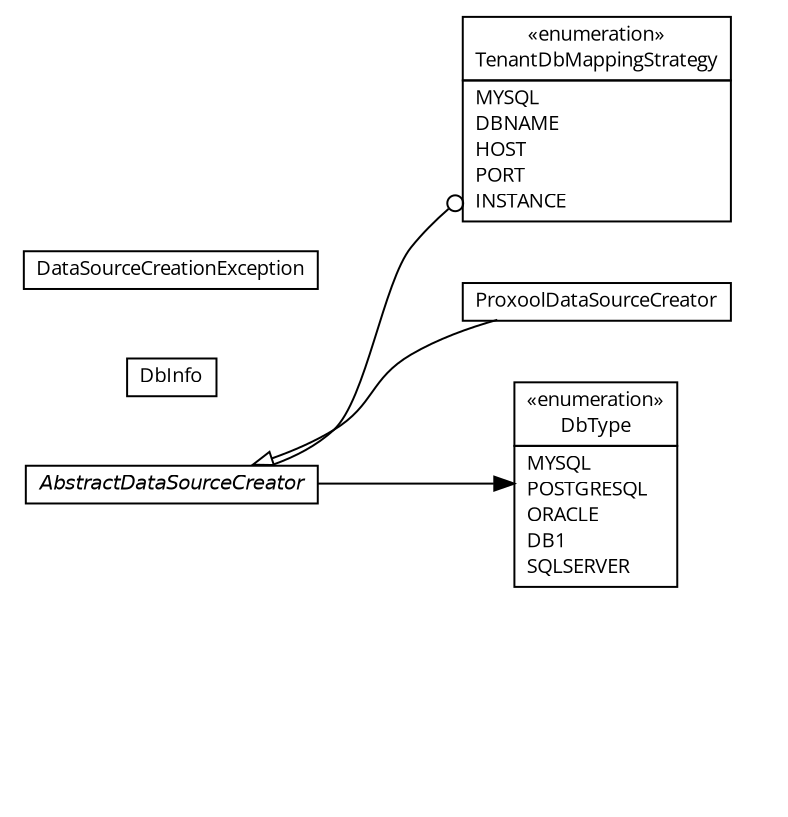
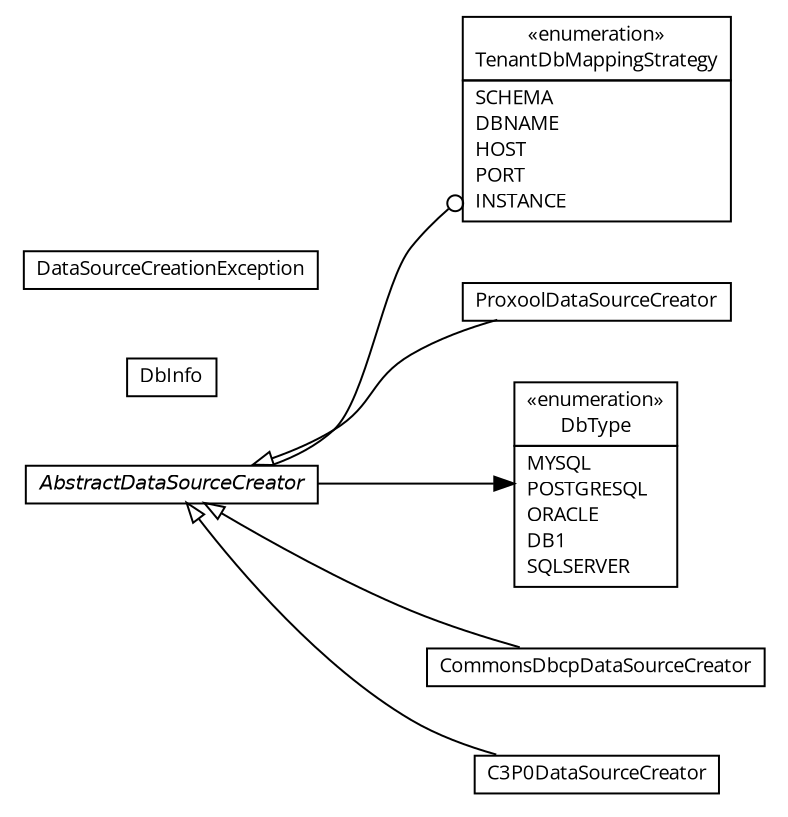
node "TenantDbMappingStrategy": text "MYSQL" -> "SCHEMA"
node "CommonsDbcpDataSourceCreator": added
node "C3P0DataSourceCreator": added
